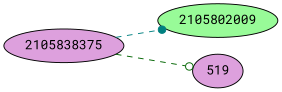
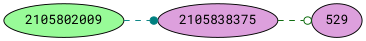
edge "2105838375" -> "2105802009": reversed
node "519": label "519" -> "529"
